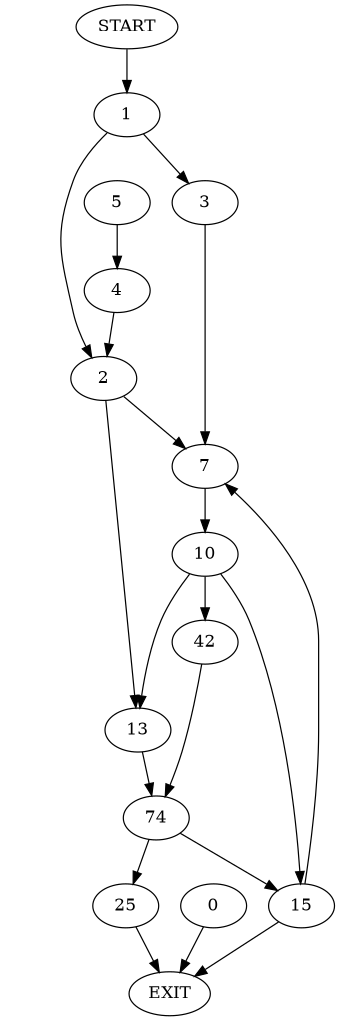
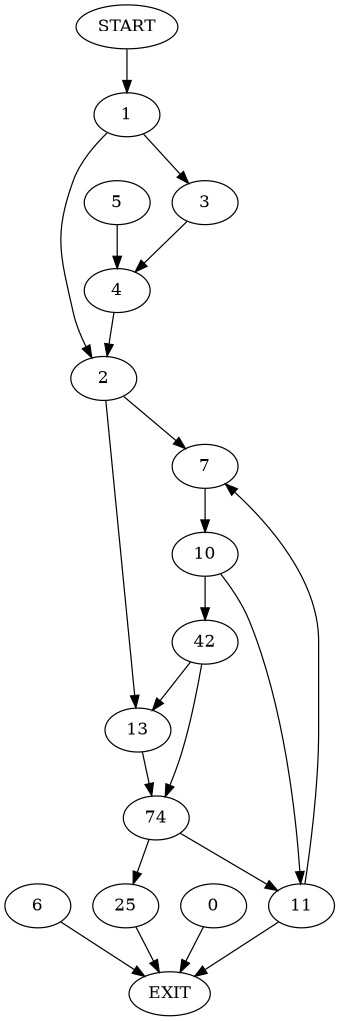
edge "3" -> "7": now "3" -> "4"
edge "10" -> "13": now "42" -> "13"
node "6": added
node "15": label "15" -> "11"
